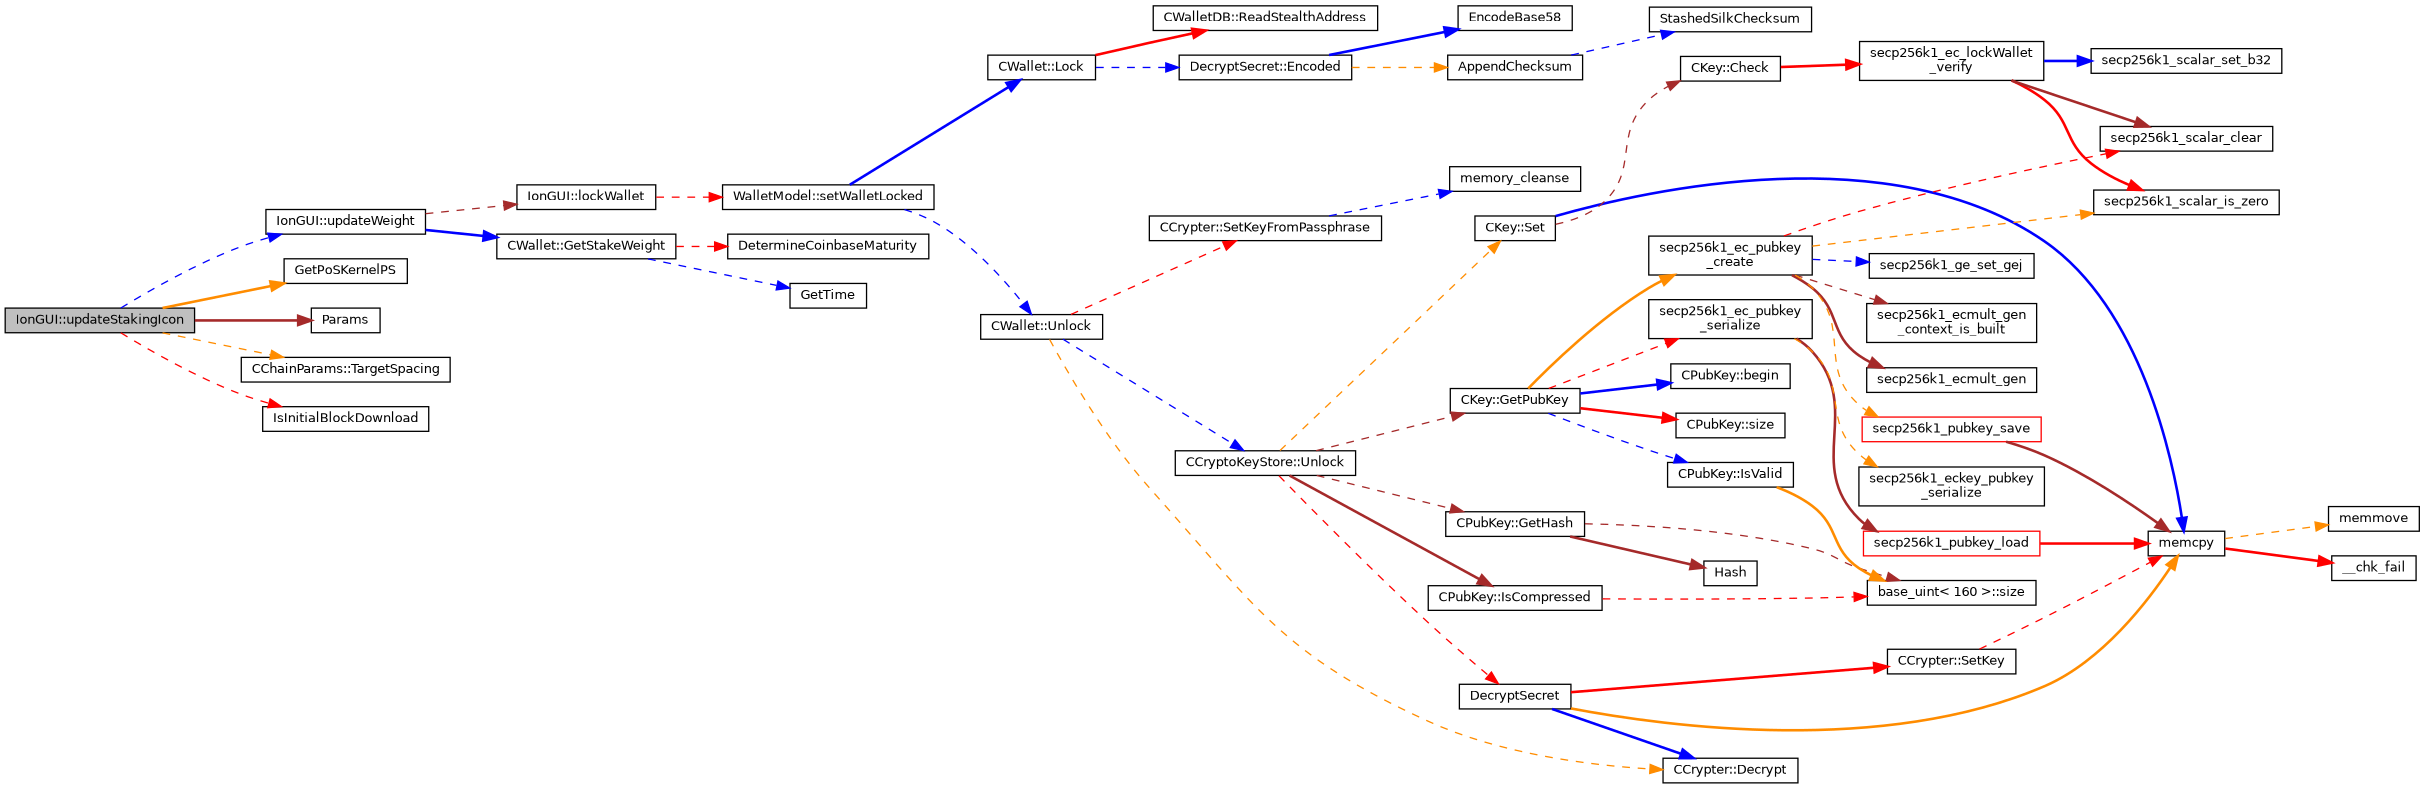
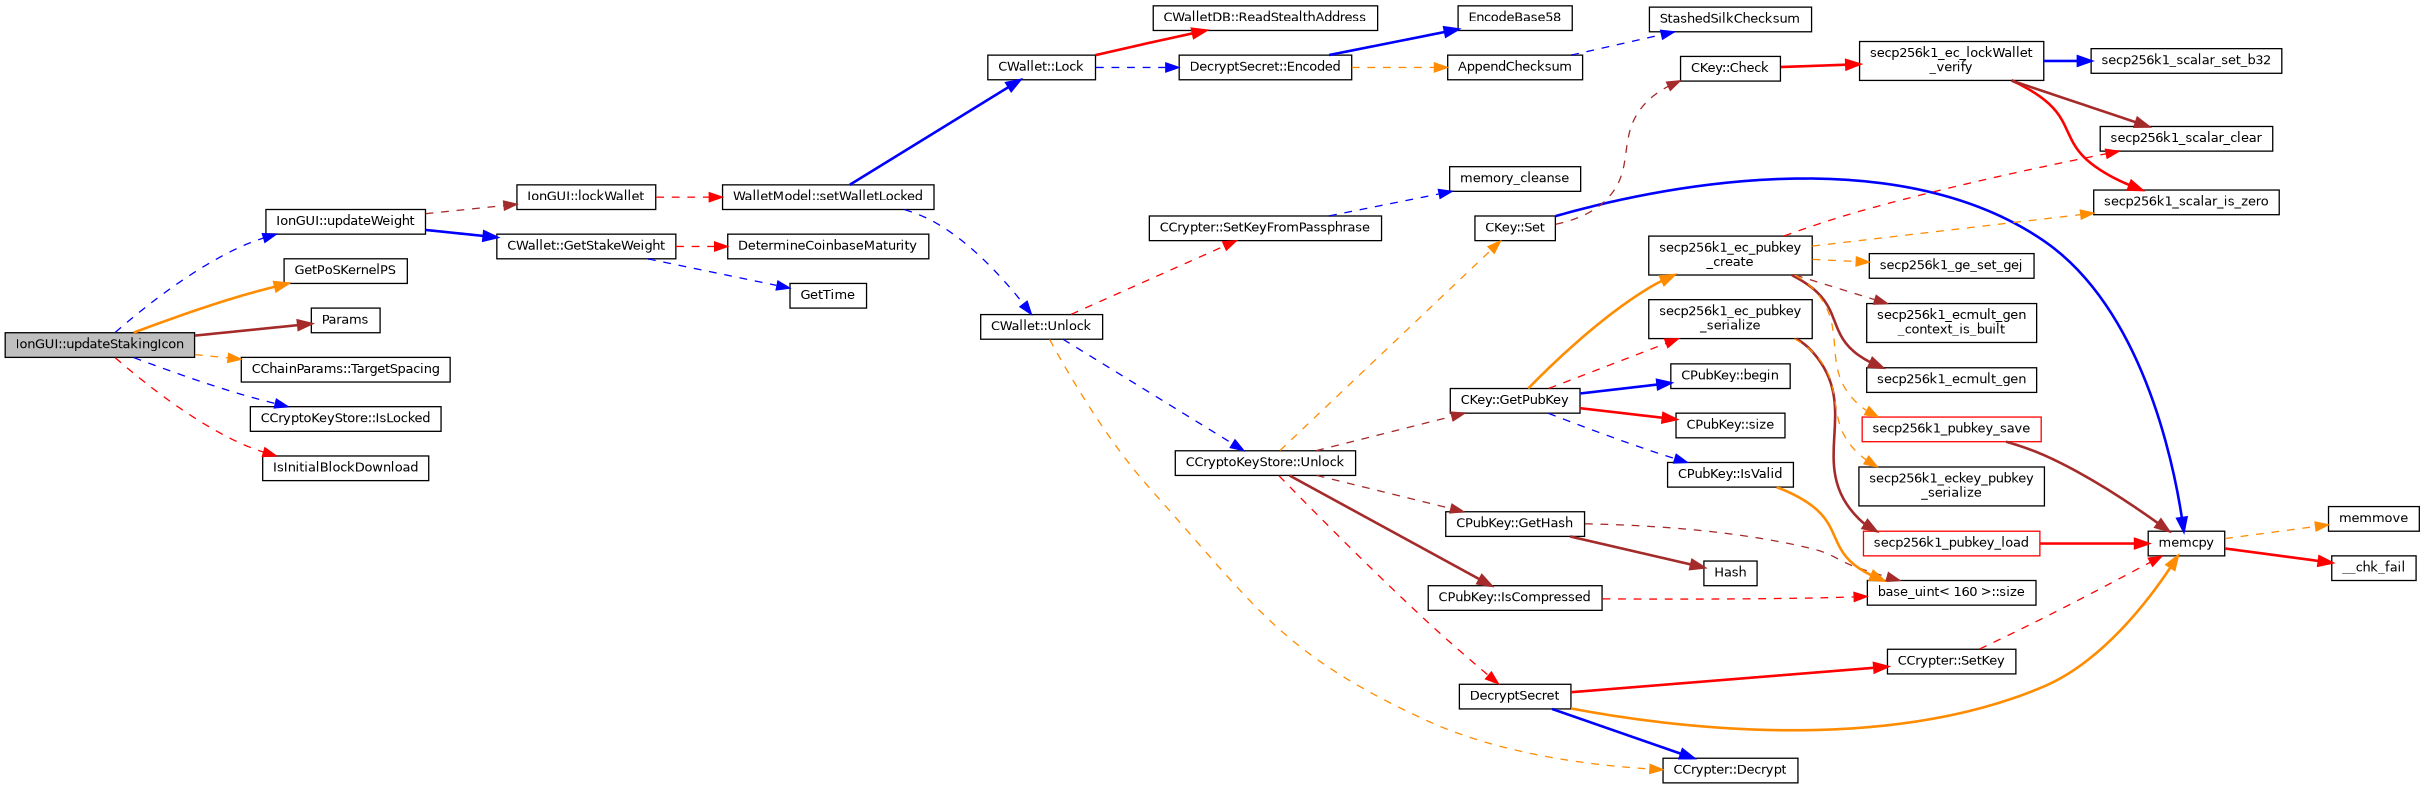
edge "secp256k1_ec_pubkey _create" -> "secp256k1_ge_set_gej": color blue -> darkorange
node "CCryptoKeyStore::IsLocked": added
